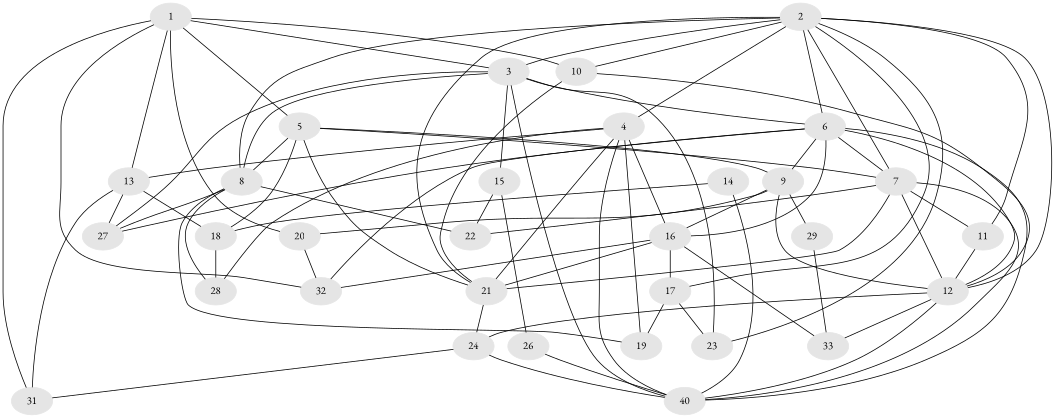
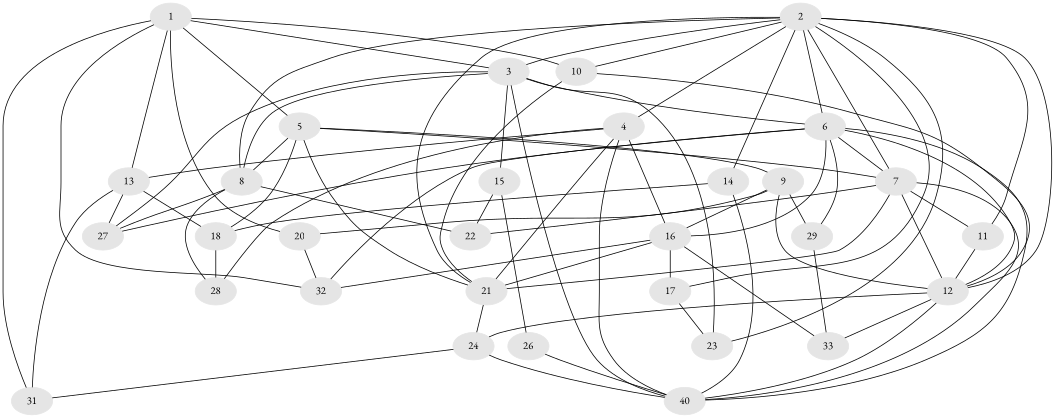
edge "2" -- "14": added
edge "6" -- "9": now "6" -- "29"
node "19": removed
